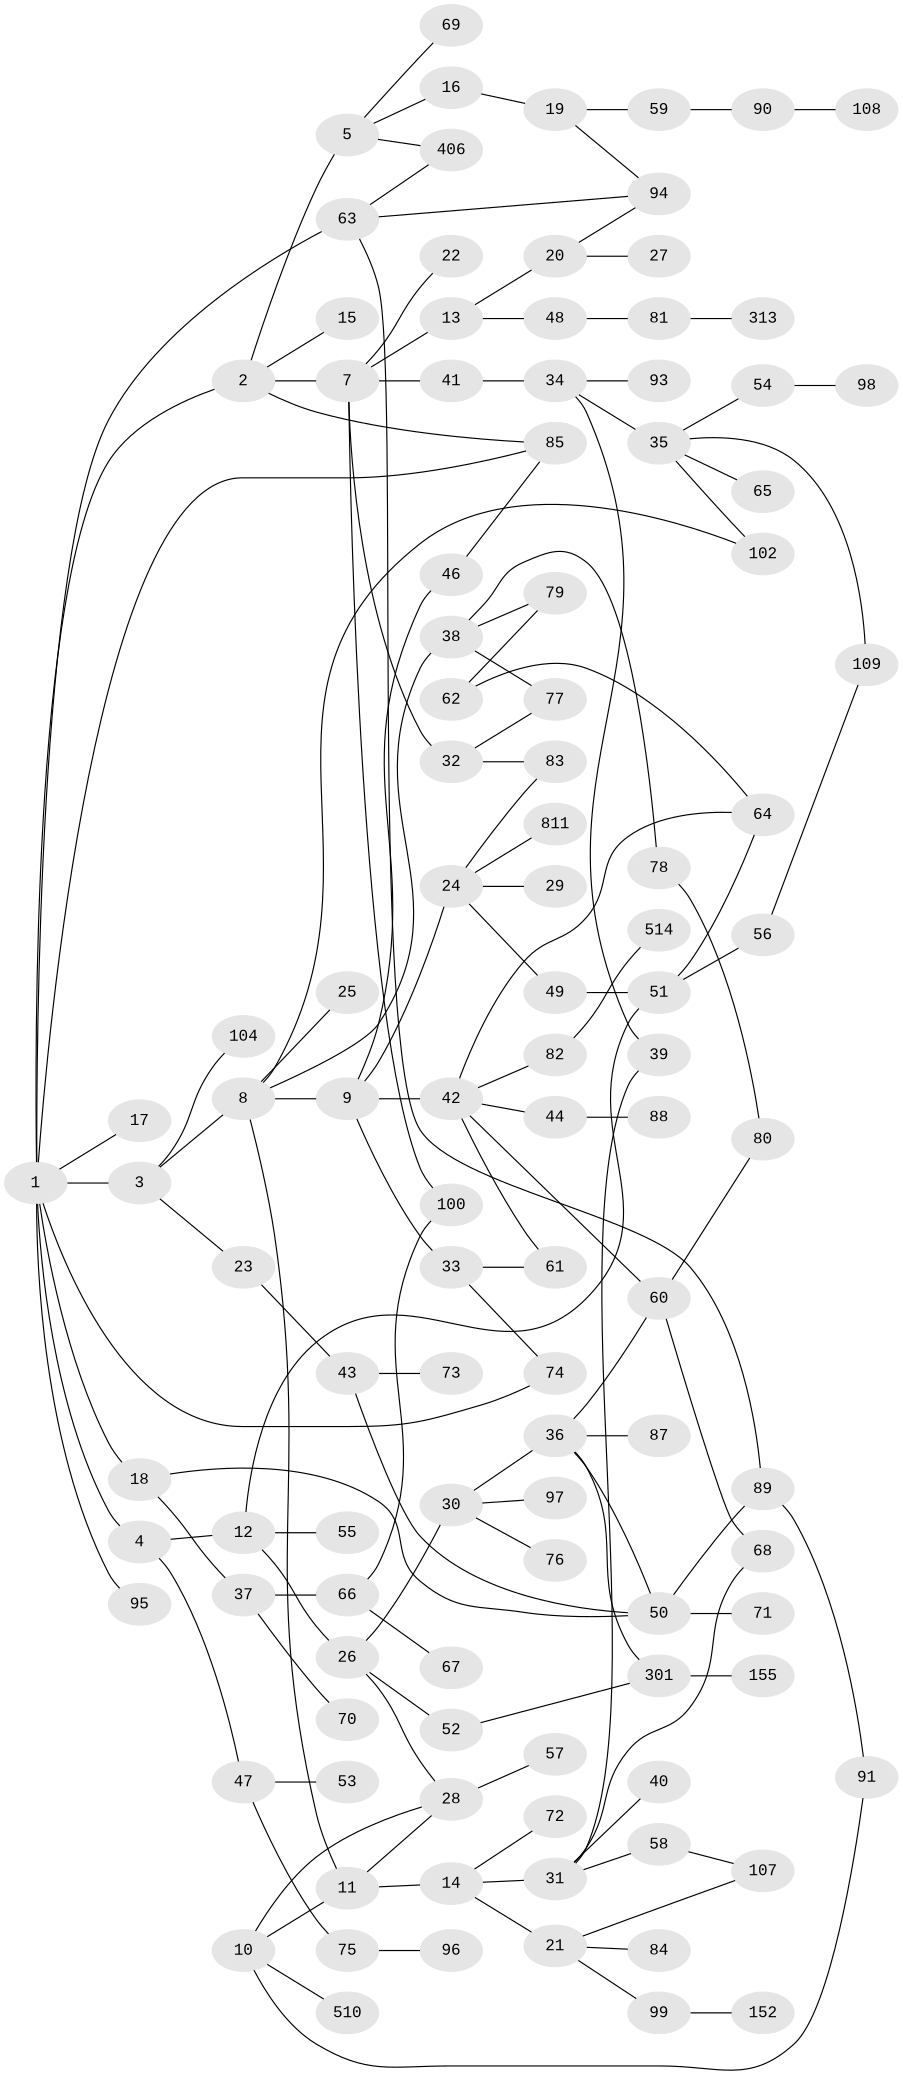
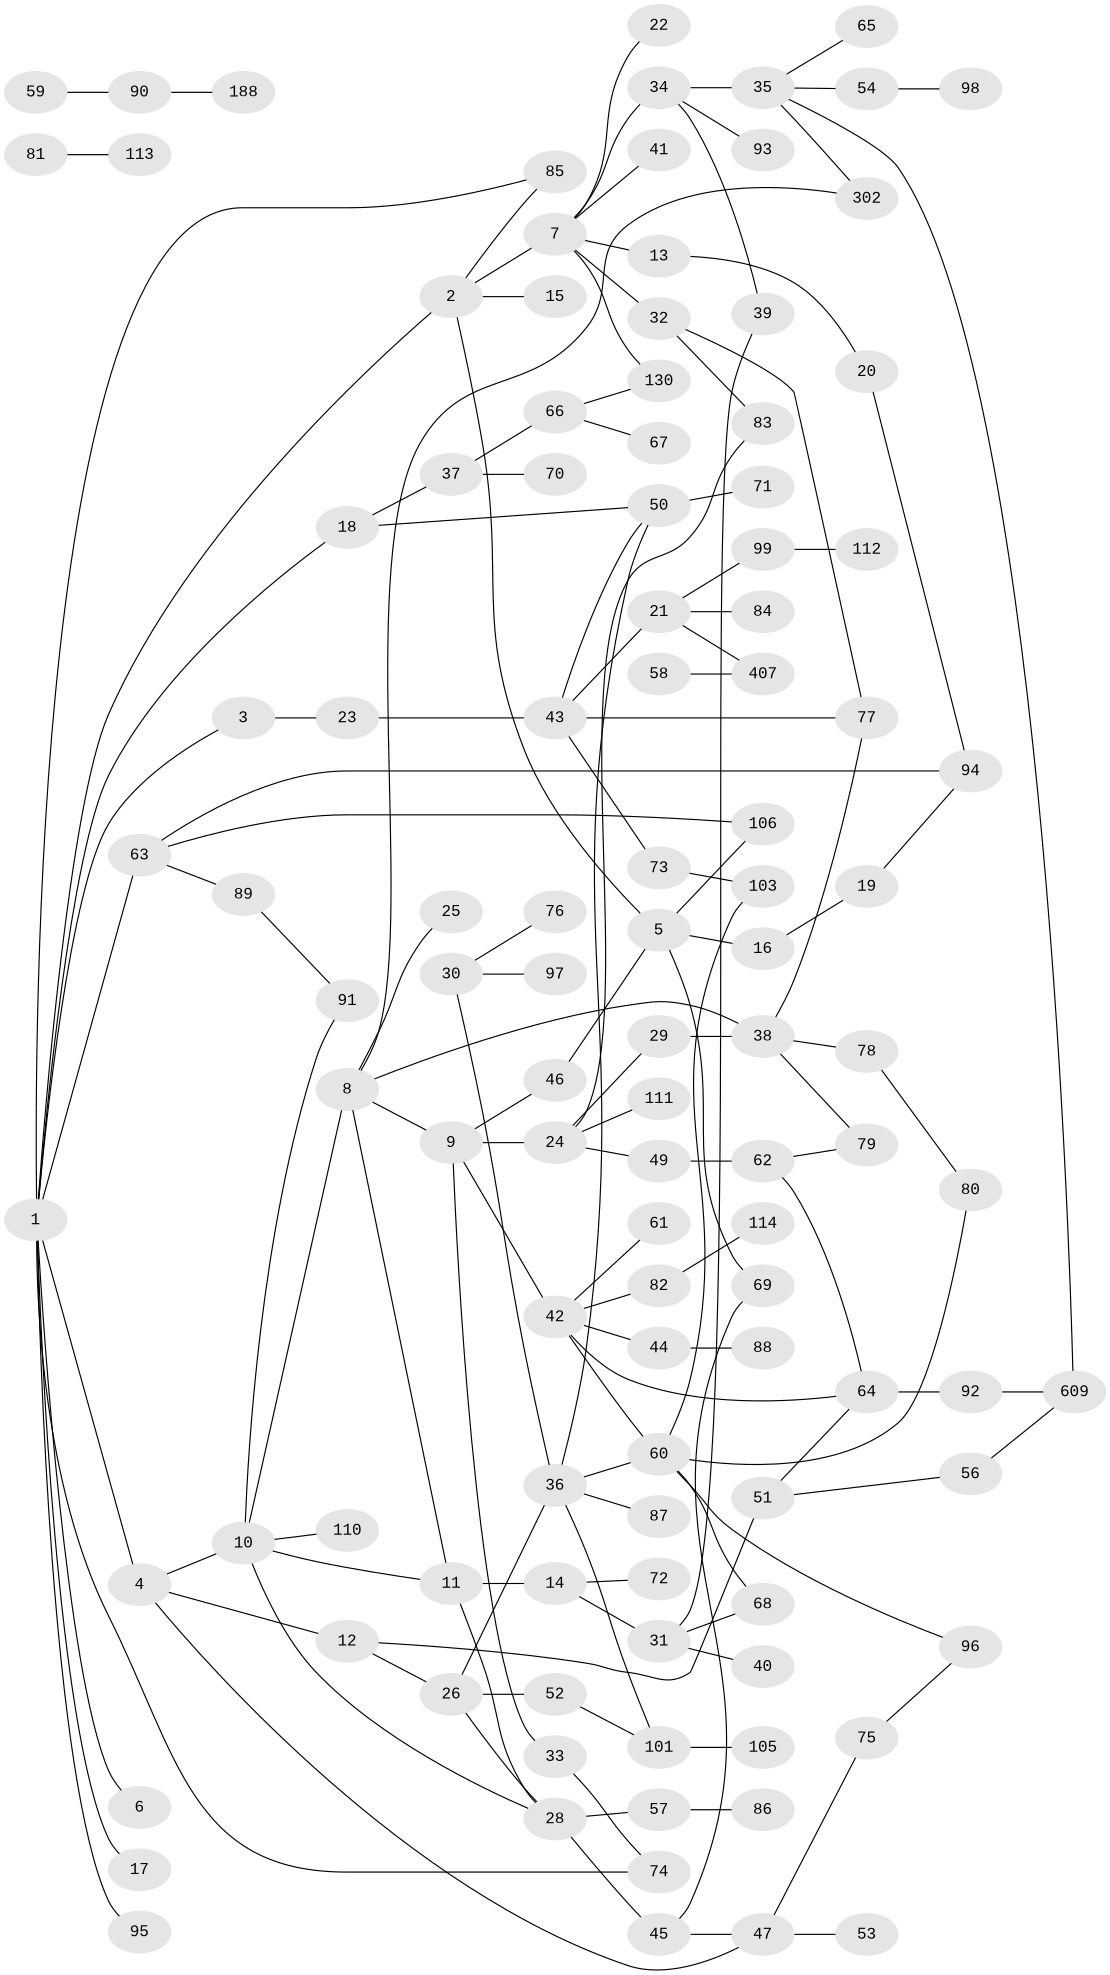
edge "19" -- "59": removed
node "108": label "108" -> "188"
node "406": label "406" -> "106"
node "27": removed
node "48": removed
node "313": label "313" -> "113"
edge "41" -- "34": now "7" -- "34"
edge "85" -- "46": now "5" -- "46"
node "102": label "102" -> "302"
node "109": label "109" -> "609"
edge "43" -- "77": added
node "811": label "811" -> "111"
node "103": added
node "514": label "514" -> "114"
edge "49" -- "51": now "49" -- "62"
node "104": removed
edge "29" -- "38": added
edge "8" -- "3": now "8" -- "10"
node "100": label "100" -> "130"
edge "33" -- "61": removed
node "92": added
node "55": removed
edge "89" -- "50": removed
edge "10" -- "4": added
edge "60" -- "96": added
edge "30" -- "26": now "36" -- "26"
node "301": label "301" -> "101"
node "155": label "155" -> "105"
node "6": added
node "86": added
edge "58" -- "31": removed
node "107": label "107" -> "407"
edge "14" -- "21": now "43" -- "21"
node "45": added
node "510": label "510" -> "110"
node "152": label "152" -> "112"
